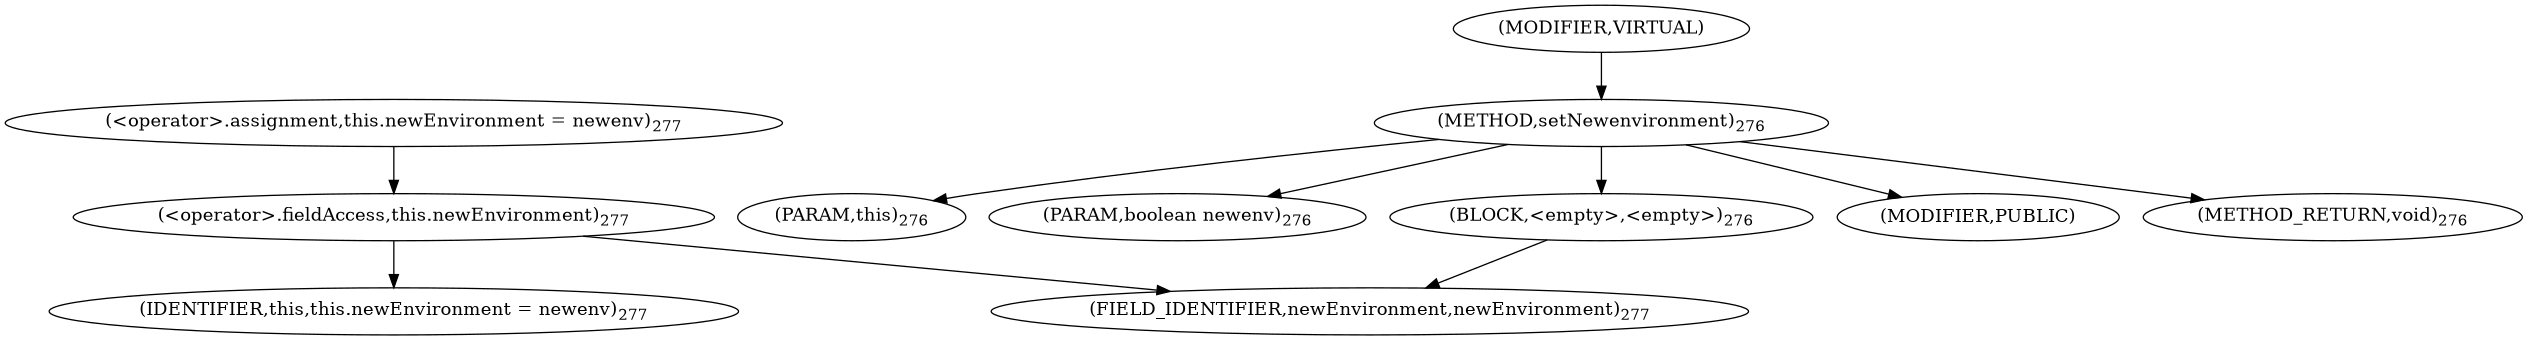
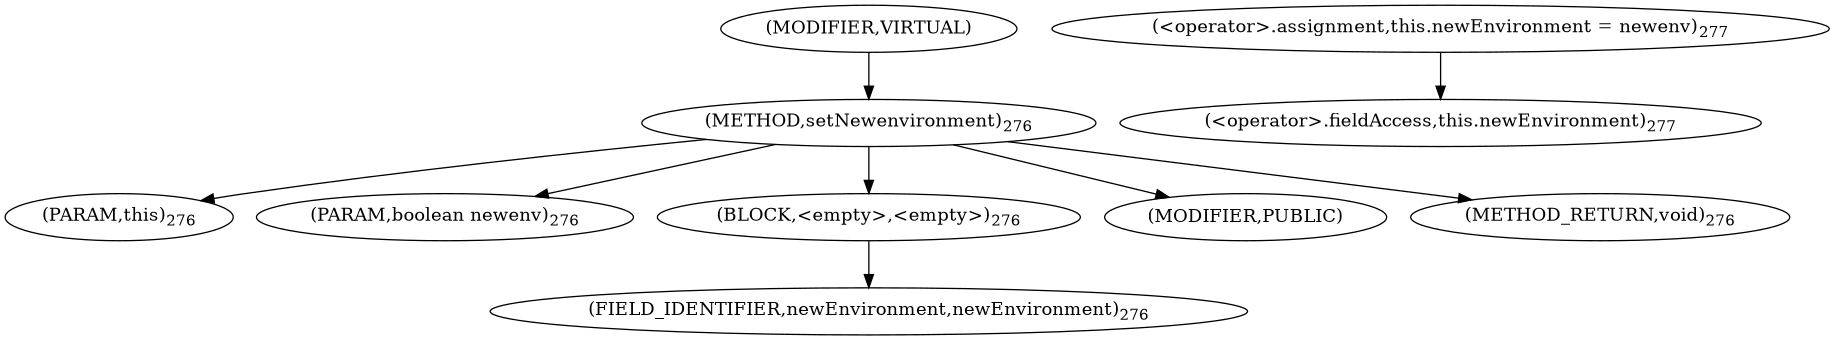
edge "(<operator>.fieldAccess,this.newEnvironment)" -> "(FIELD_IDENTIFIER,newEnvironment,newEnvironment)": removed
node "(FIELD_IDENTIFIER,newEnvironment,newEnvironment)": text "277" -> "276"
node "(IDENTIFIER,this,this.newEnvironment = newenv)": removed
